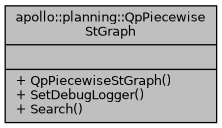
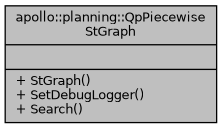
node "apollo::planning::QpPiecewise": text "+ QpPiecewiseStGraph()" -> "+ StGraph()"
